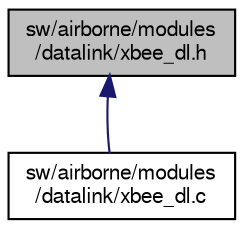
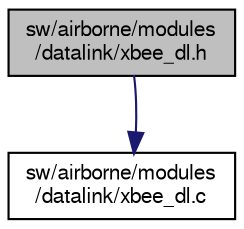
edge "sw/airborne/modules /datalink/xbee_dl.c" -> "sw/airborne/modules /datalink/xbee_dl.h": reversed
